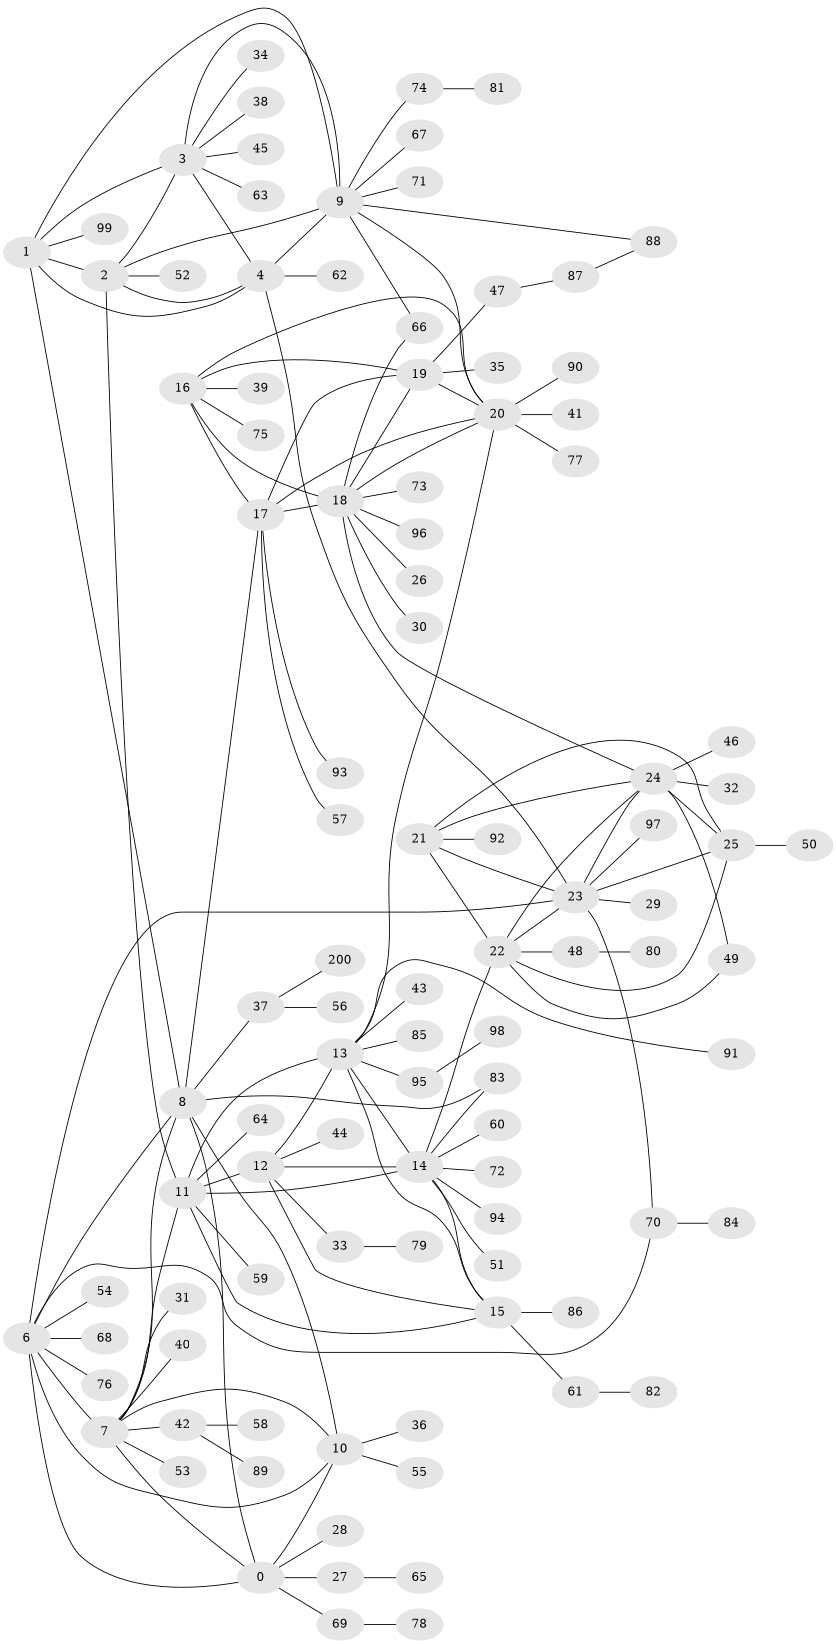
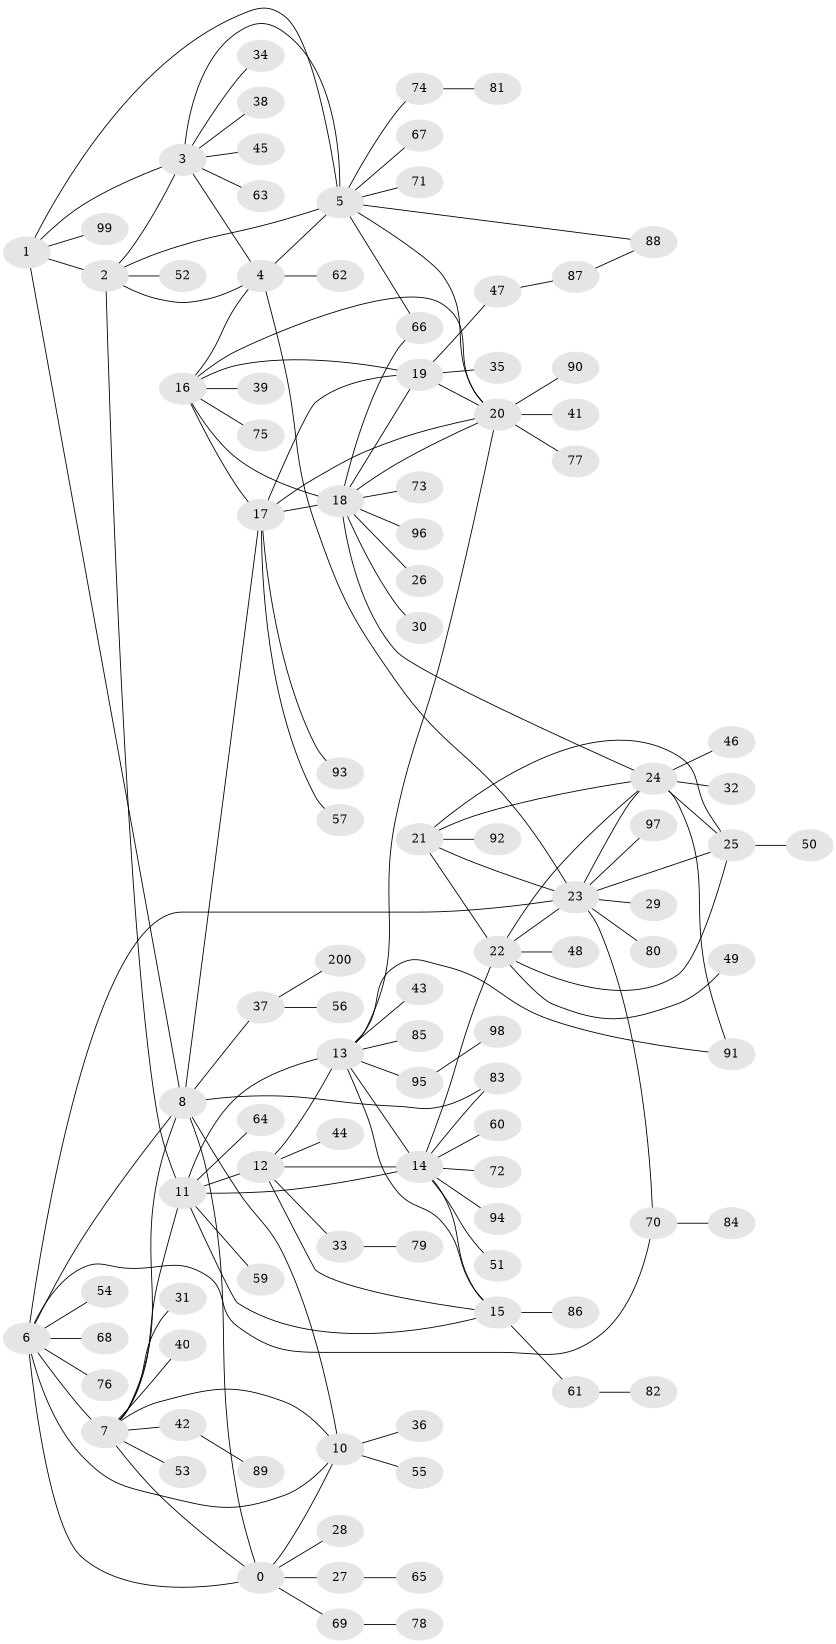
node "9": label "9" -> "5"
edge "1" -- "4": now "16" -- "4"
edge "24" -- "49": now "24" -- "91"
edge "48" -- "80": now "23" -- "80"
node "58": removed
